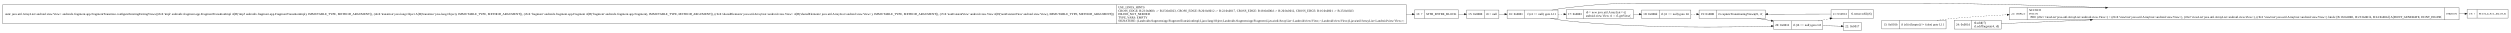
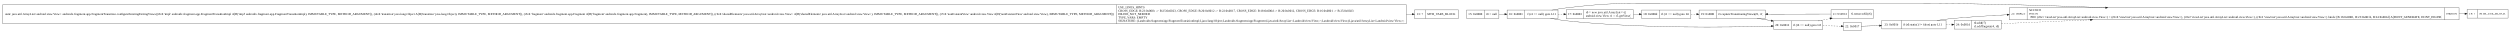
node "13: ?": text "MTH_ENTER_BLOCK" -> "MTH_VARS_BLOCK"
edge "13: ?" -> "15: 0x0000": removed
node "14: ?": text "MTH_EXIT_BLOCK" -> "MTH_USE_BLOCK"
edge "23: 0x001b" -> "25: 0x0023": style dashed -> solid
edge "24: 0x001d" -> "25: 0x0023": style solid -> dashed
node "23: 0x001b": text "if (r0.isEmpty() != false) goto L11" -> "if (r0.static() != false) goto L11"
edge "23: 0x001b" -> "24: 0x001d": added
edge "20: 0x0012" -> "22: 0x0017": style solid -> dashed
edge "22: 0x0017" -> "23: 0x001b": added
